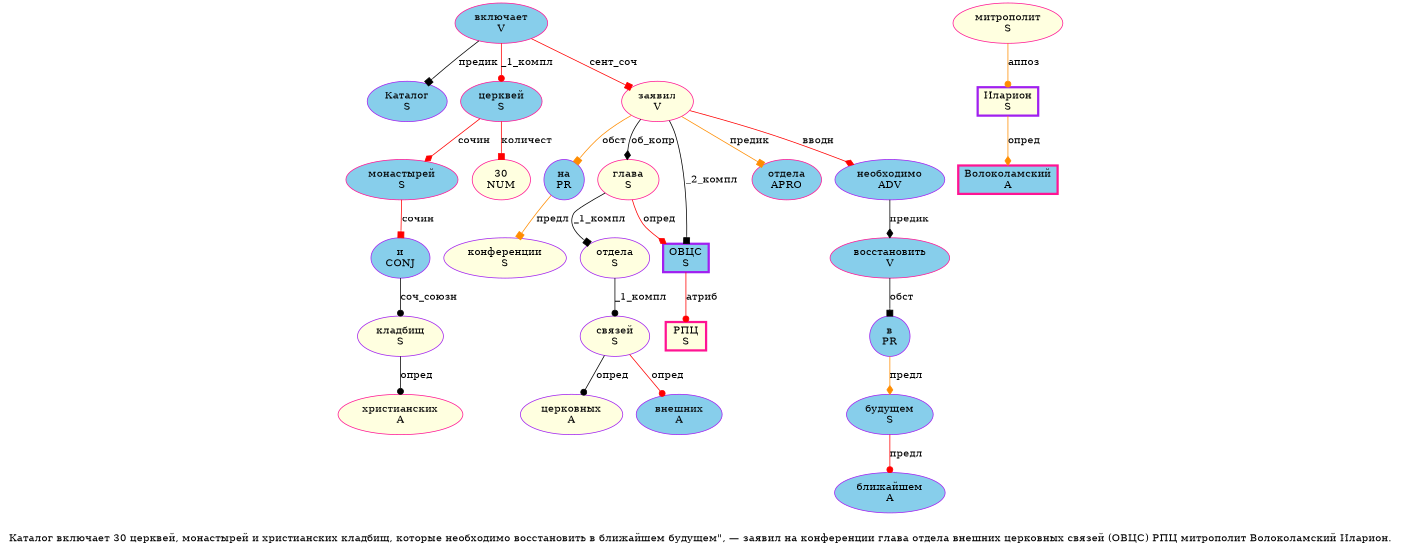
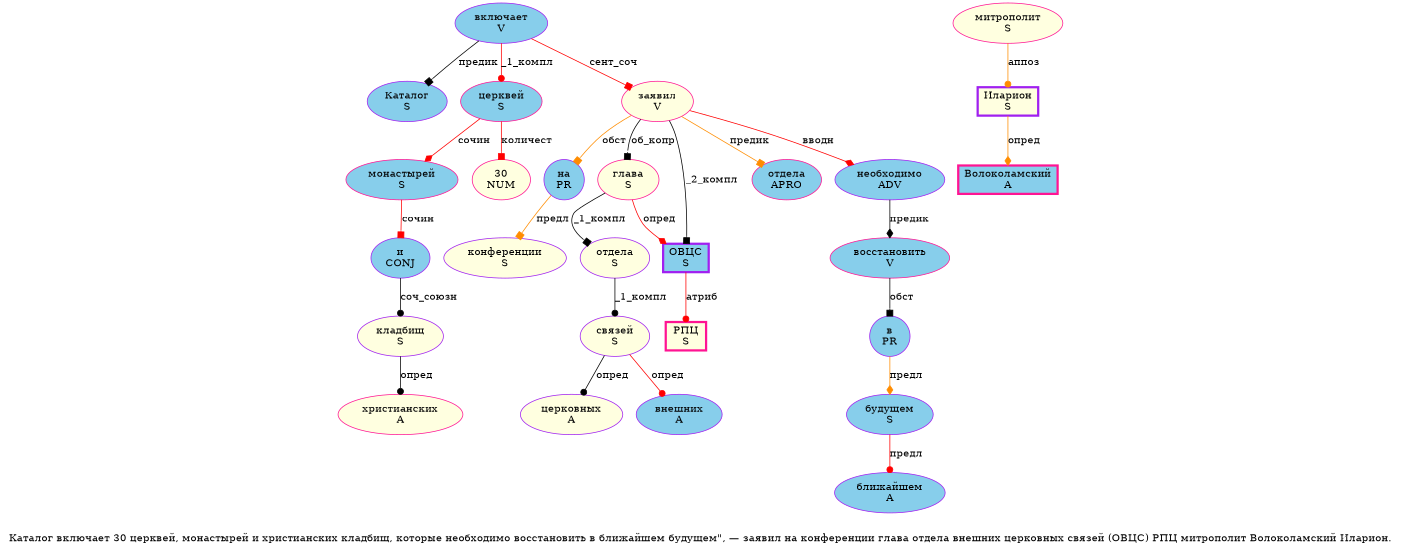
node "включает V": color deeppink -> purple
edge "заявил V" -> "глава S": arrowhead diamond -> box
